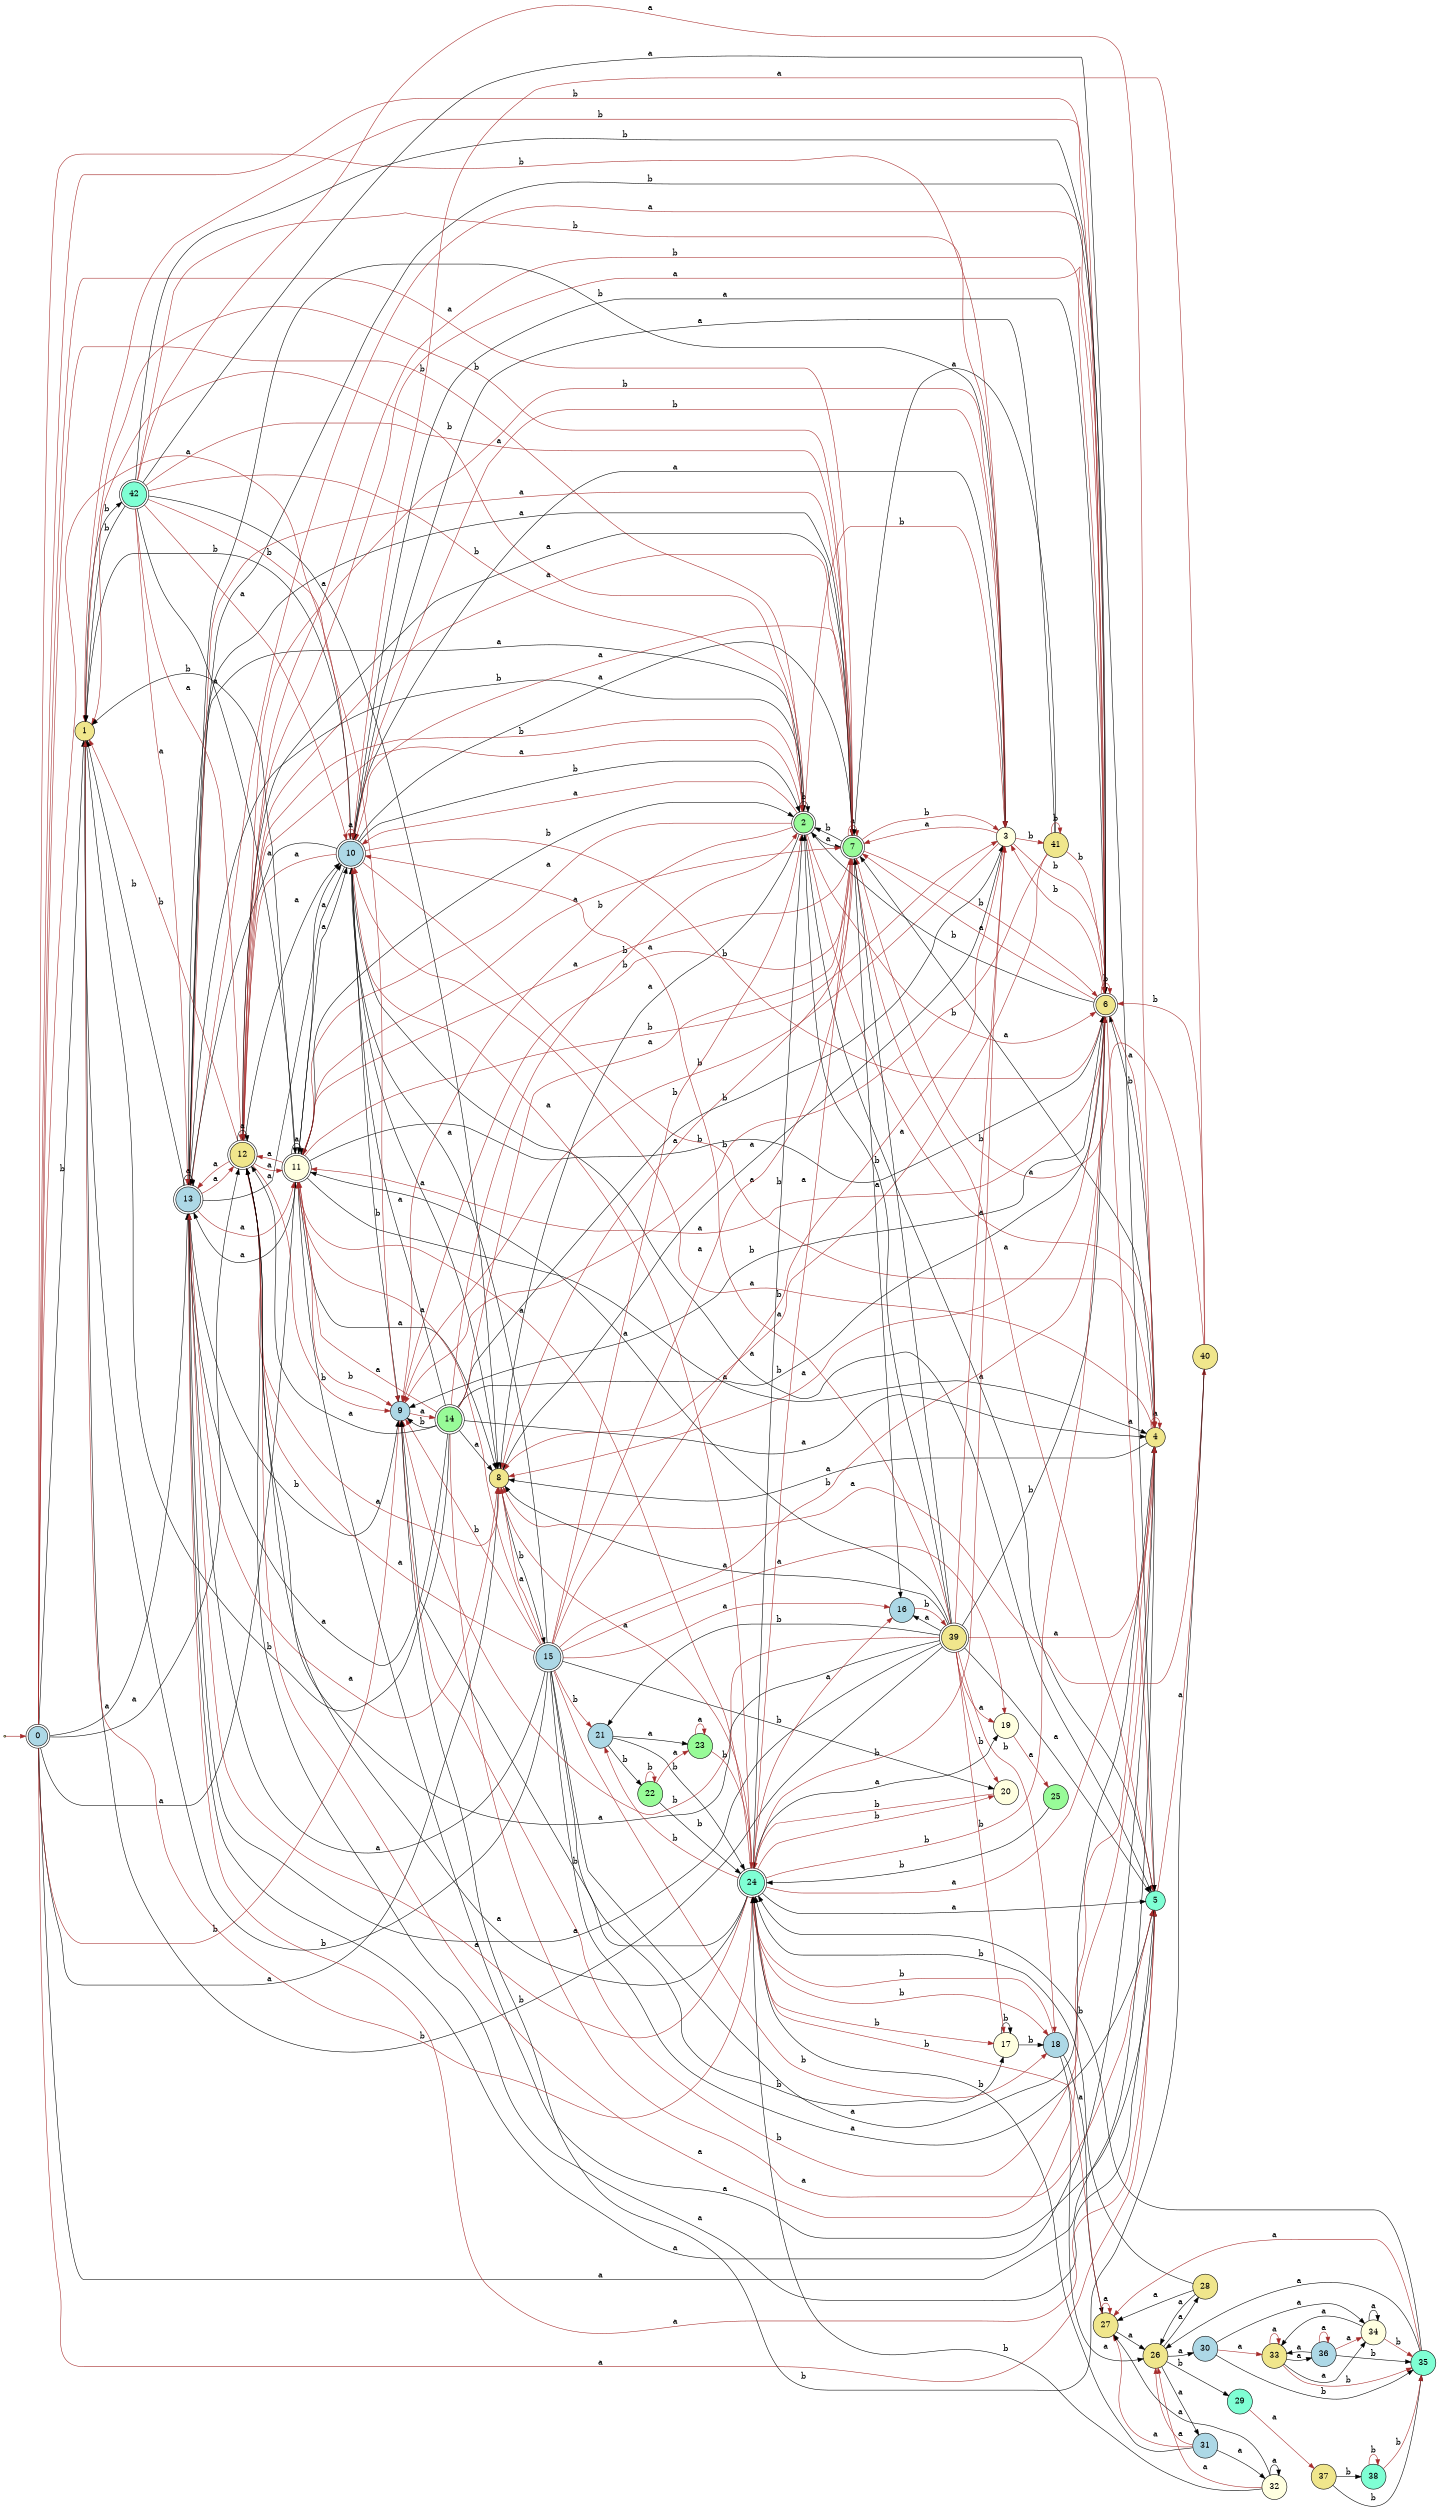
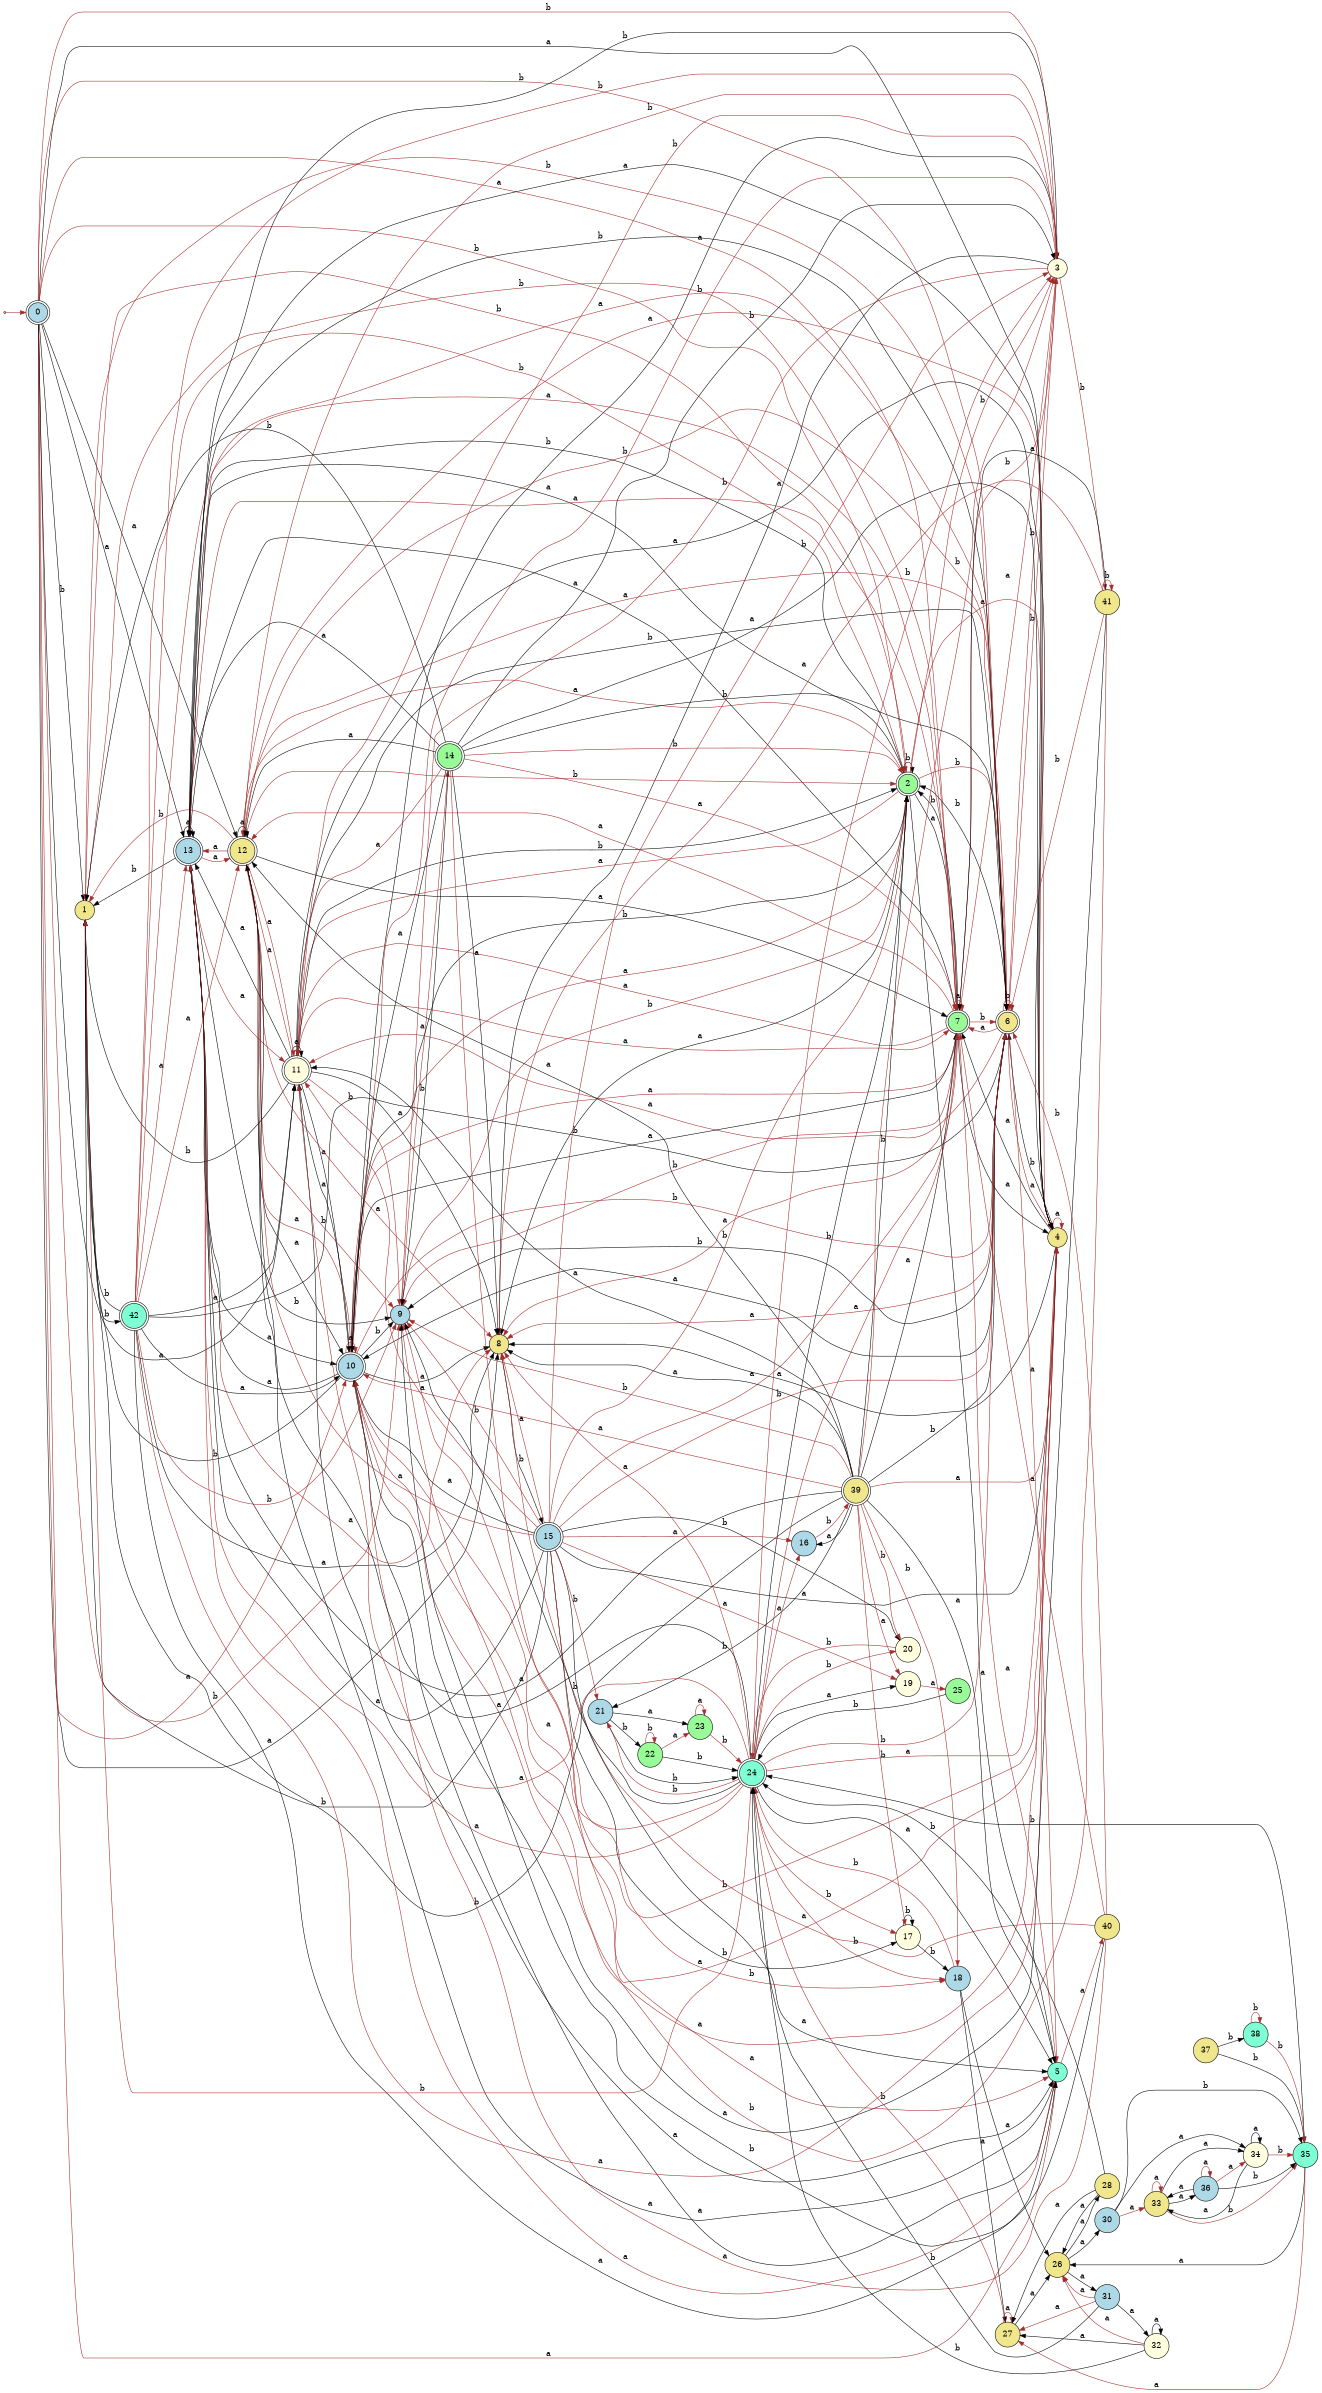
edge "42" -> "10": color brown -> black
edge "7" -> "16": now "7" -> "4"
node "29": removed
